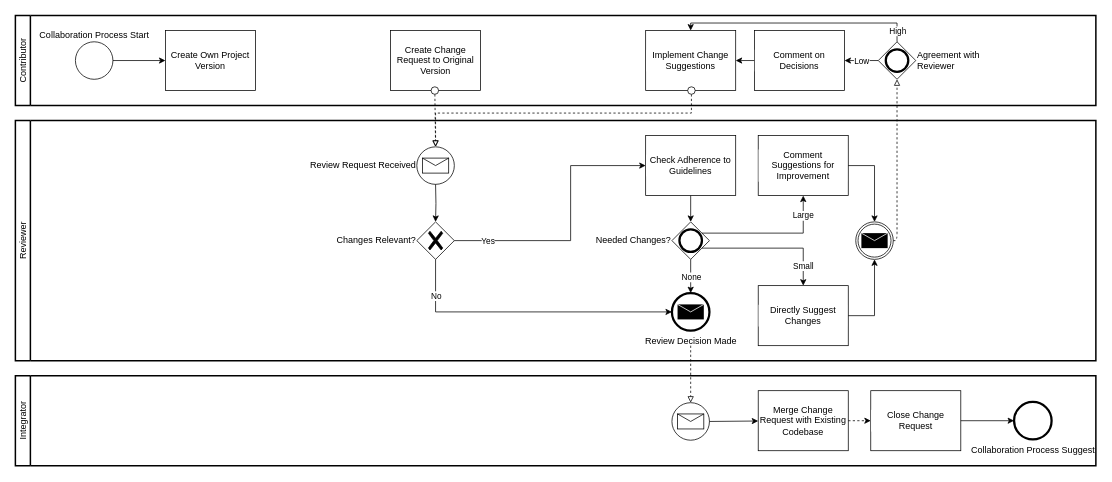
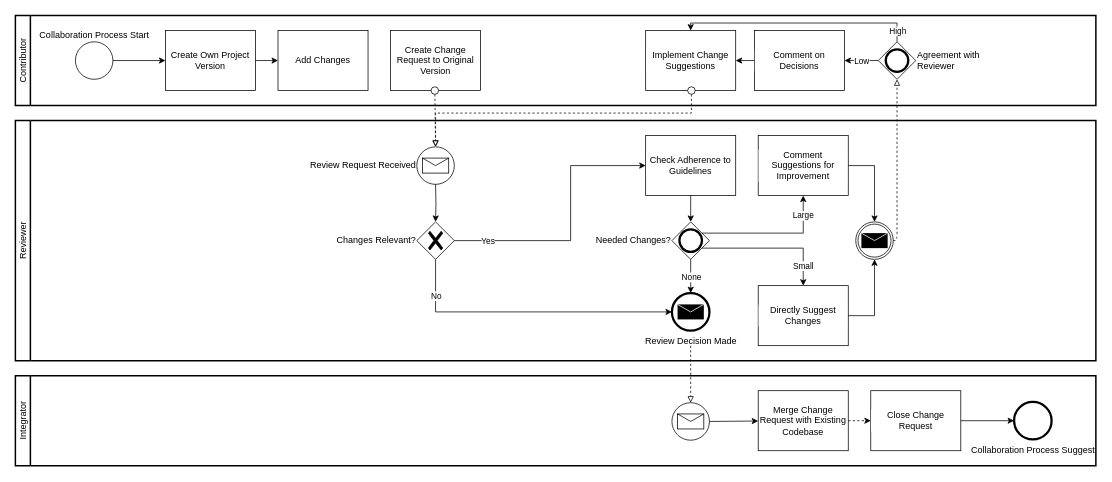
edge "Create Own Project Version" -> "Add Changes": added
node "Add Changes": added
